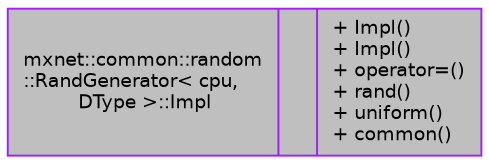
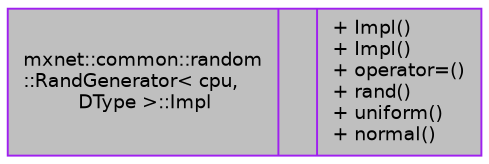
node "mxnet::common::random": text "+ common()" -> "+ normal()"
